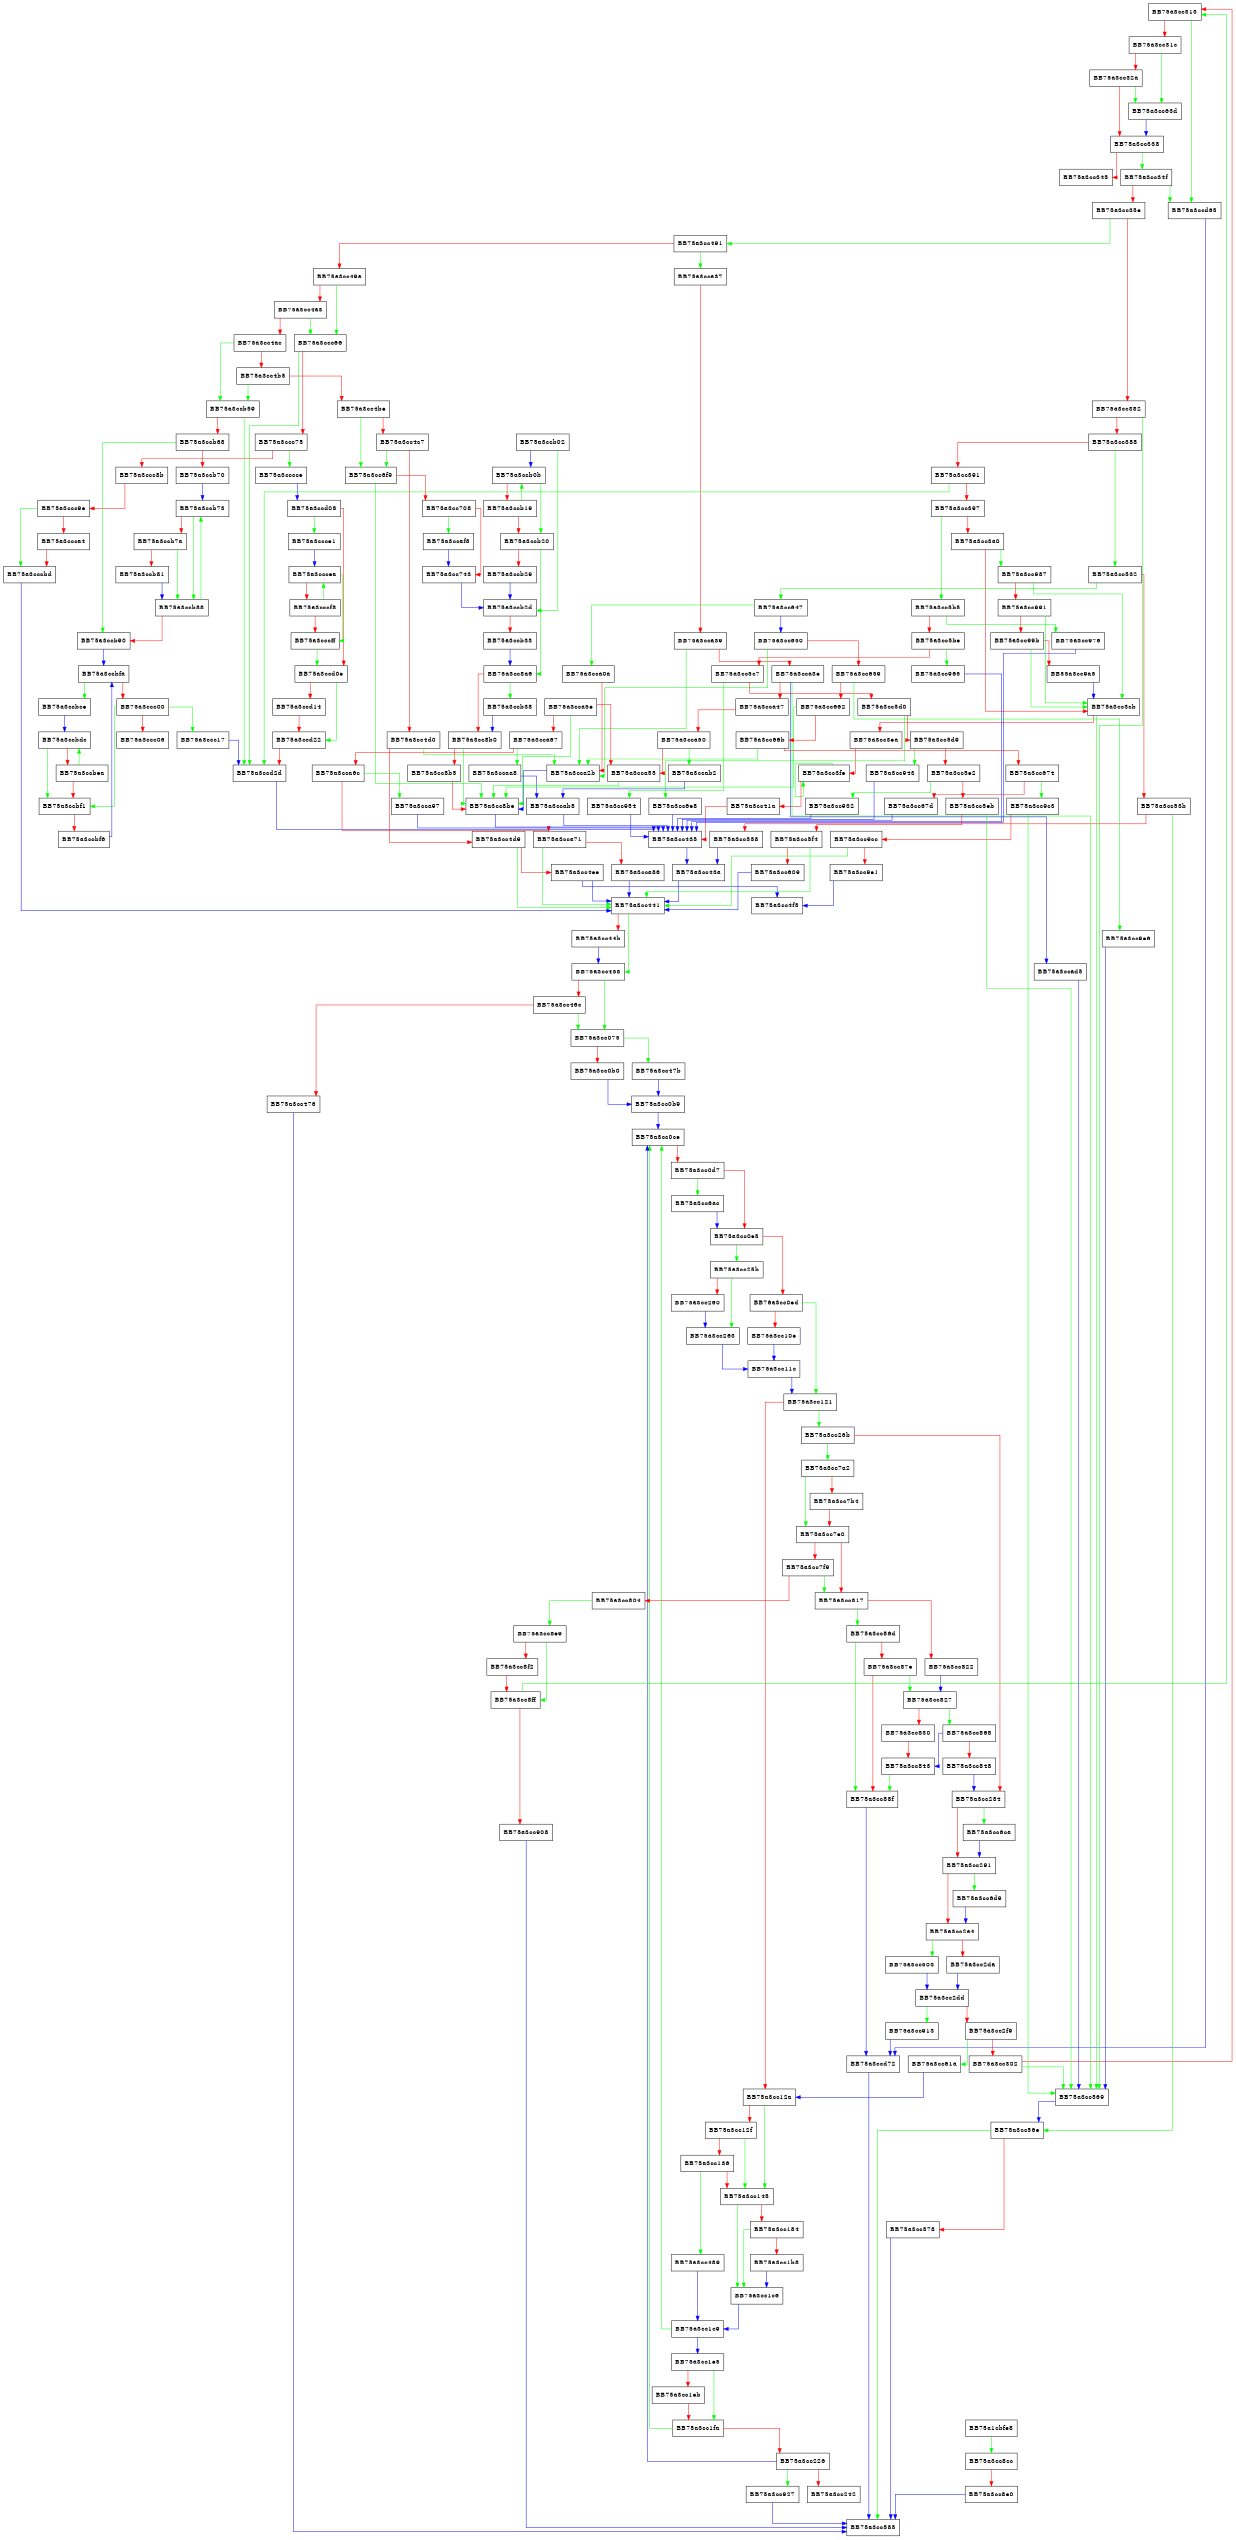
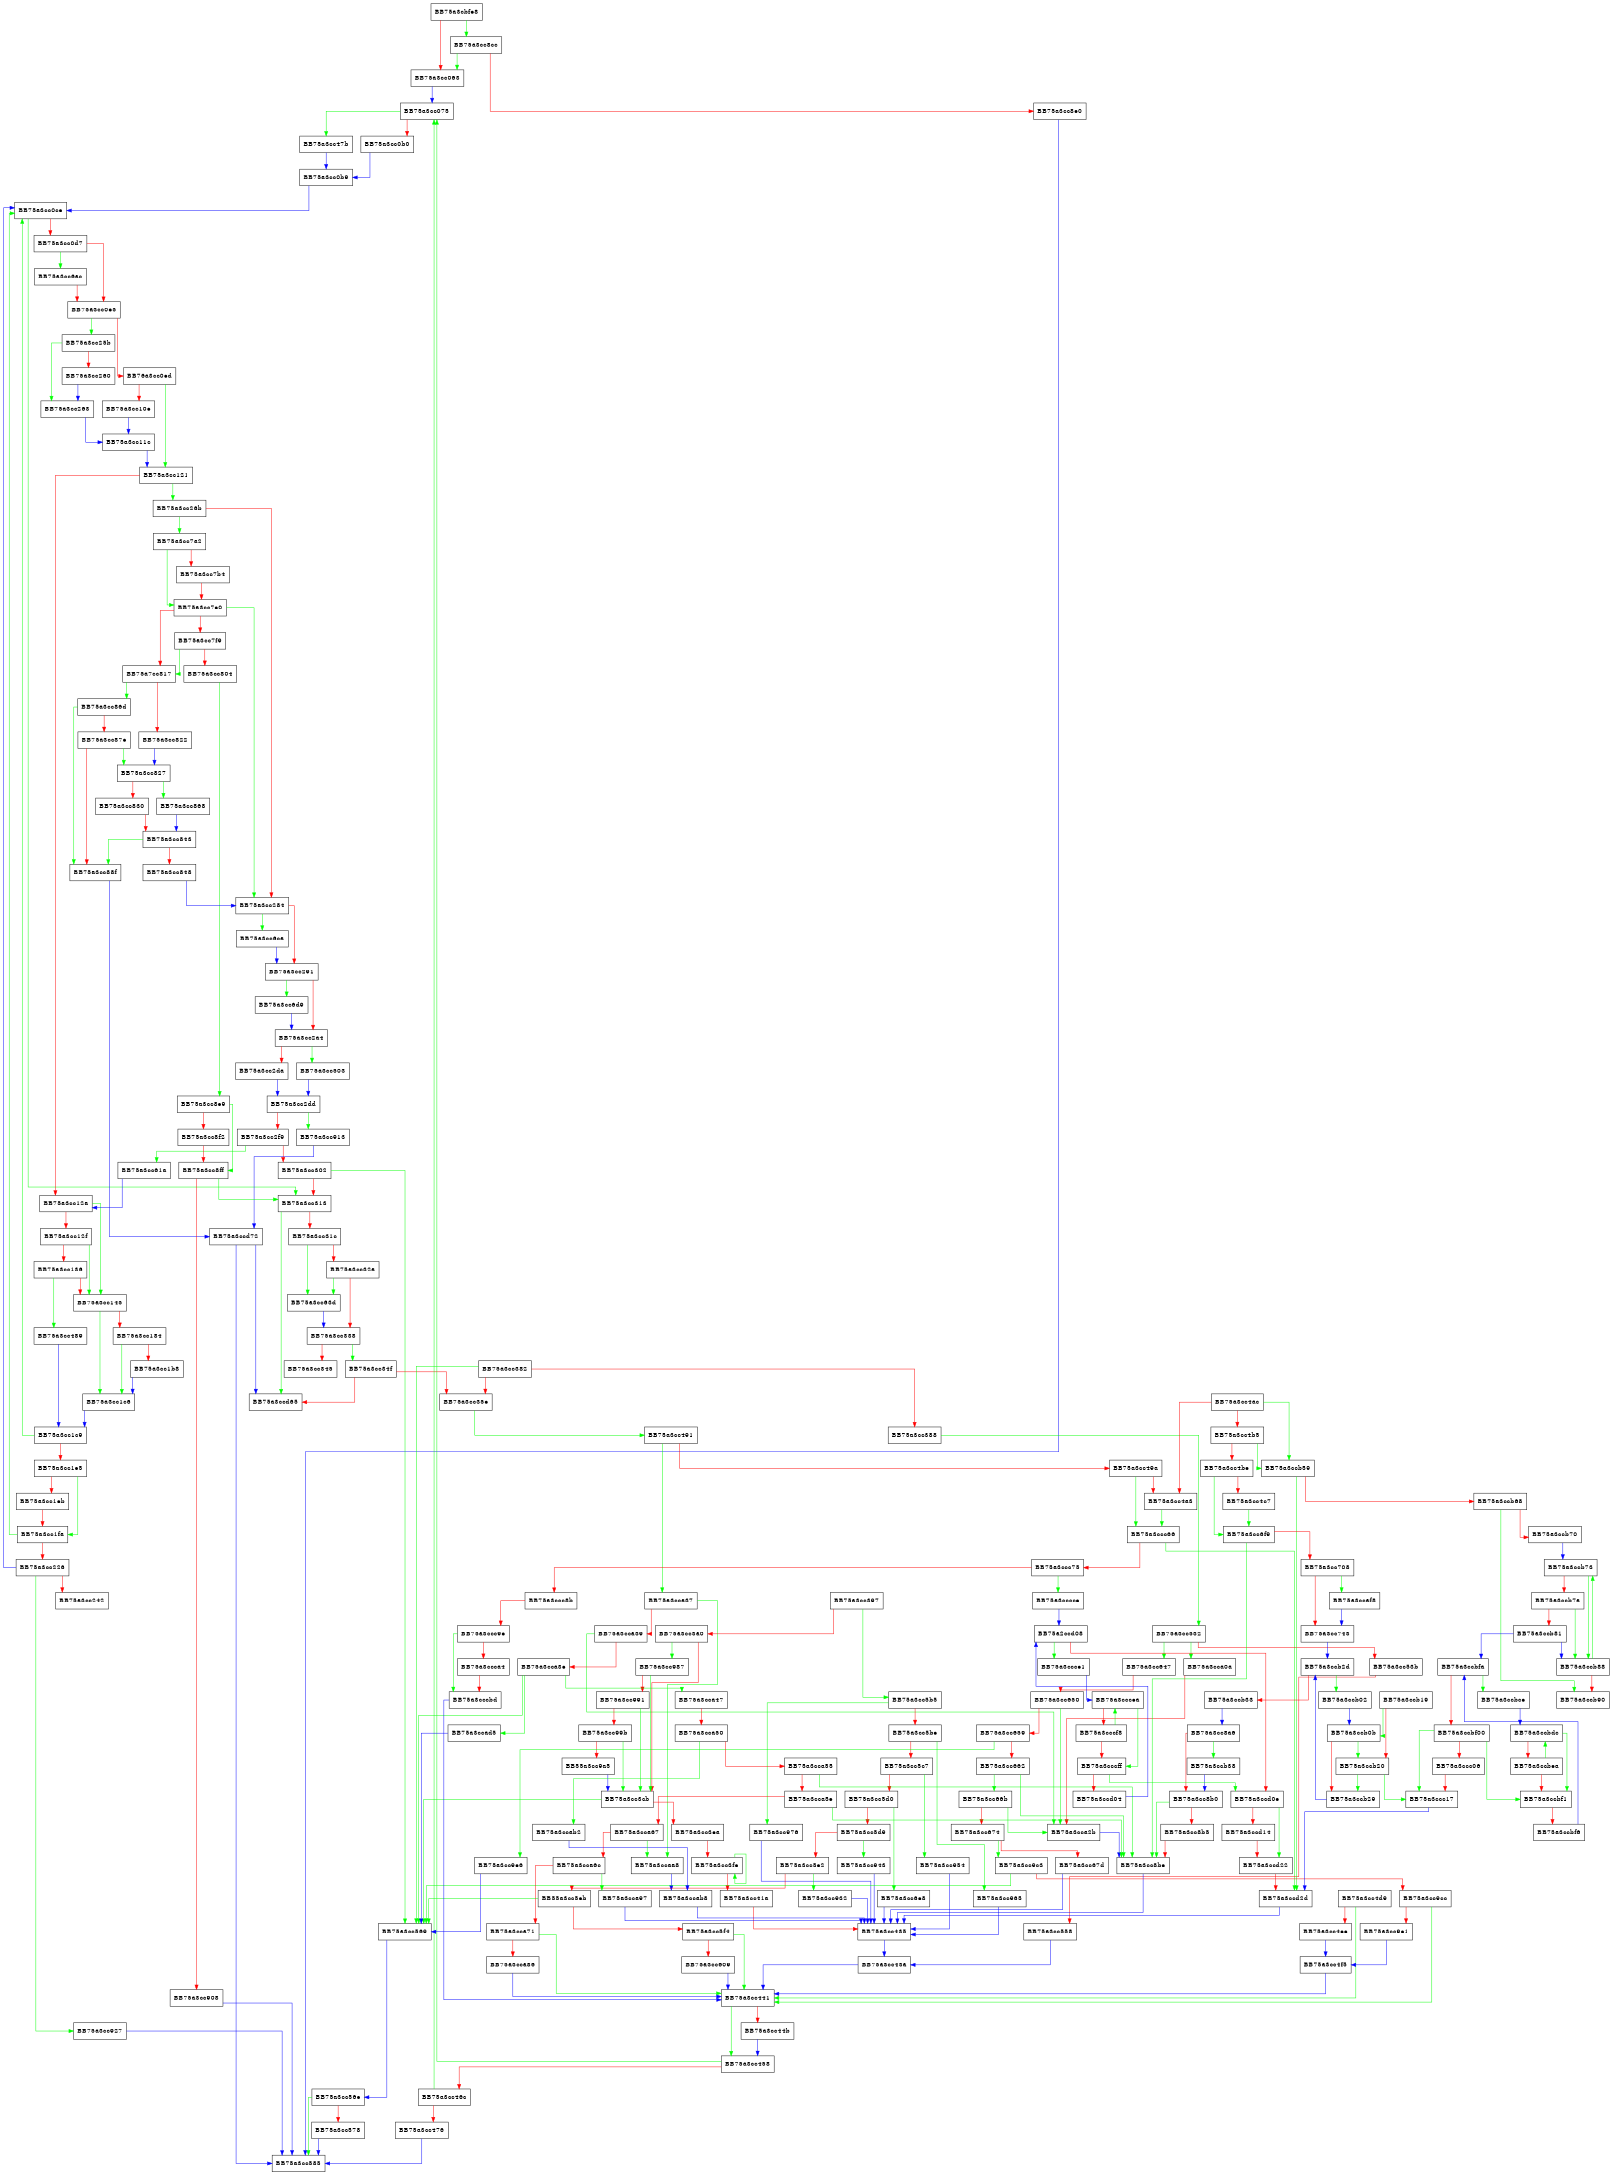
node "BB75a3cc063": added
edge "BB75a3cc34f" -> "BB75a3ccd65": color green -> red
edge "BB75a3cc35e" -> "BB75a3cc382": reversed
edge "BB75a3cc4a3" -> "BB75a3cc4ac": reversed
node "BB75a3cc391": removed
edge "BB75a3ccb0b" -> "BB75a3ccb19": now "BB75a3ccb0b" -> "BB75a3ccb29"
node "BB75a3ccd08": label "BB75a3ccd08" -> "BB75a2ccd08"
edge "BB75a3ccb02" -> "BB75a3ccb2d": reversed
edge "BB75a3ccb20" -> "BB75a3ccb29": color red -> green
edge "BB75a3cc647" -> "BB75a3cca0a": now "BB75a3cc532" -> "BB75a3cca0a"
edge "BB75a3ccb20" -> "BB75a3cc8a6": now "BB75a3ccb20" -> "BB75a3ccc17"
edge "BB75a3cc647" -> "BB75a3cc650": color blue -> red
edge "BB75a3ccb90" -> "BB75a3ccbfa": now "BB75a3ccb81" -> "BB75a3ccbfa"
edge "BB75a3cca3e" -> "BB75a3cca47": color red -> green
node "BB75a3ccc00": label "BB75a3ccc00" -> "BB75a3ccbf00"
edge "BB75a3cca5e" -> "BB75a3cca55": reversed
edge "BB75a3cc7e0" -> "BB75a3cc284": added
edge "BB75a3cc662" -> "BB75a3cc66b": color red -> green
node "BB75a3cc4d0": removed
node "BB75a3cc5eb": label "BB75a3cc5eb" -> "BB55a3cc5eb"
edge "BB75a3cca3e" -> "BB75a3ccad5": color blue -> green
edge "BB75a3cc0ce" -> "BB75a3cc313": added
edge "BB75a3cc4ee" -> "BB75a3cc441": now "BB75a3cc4f5" -> "BB75a3cc441"
edge "BB75a3cc6ac" -> "BB75a3cc0e5": color blue -> red
edge "BB75a3ccd65" -> "BB75a3ccd72": reversed
edge "BB75a3cc53b" -> "BB75a3cc56e": removed
node "BB75a3cc817": label "BB75a3cc817" -> "BB75a7cc817"
edge "BB75a3cca37" -> "BB75a3ccaa8": added
edge "BB75a3cc868" -> "BB75a3cc848": now "BB75a3cc843" -> "BB75a3cc848"
edge "BB75a3ccc06" -> "BB75a3ccc17": added
node "BB75a3ccd04": added
edge "BB75a3cc1c9" -> "BB75a3cc1e5": color blue -> red
node "BB75a1cbfe8": label "BB75a1cbfe8" -> "BB75a3cbfe8"
